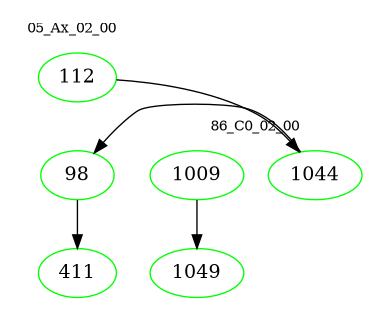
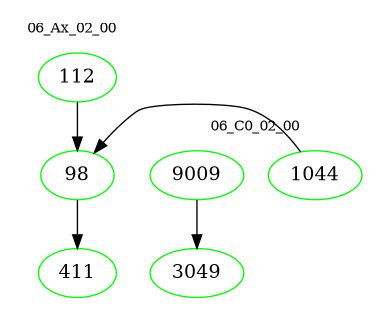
cluster "05_Ax_02_00": label "05_Ax_02_00" -> "06_Ax_02_00"
edge "112" -> "1044": now "112" -> "98"
cluster "86_C0_02_00": label "86_C0_02_00" -> "06_C0_02_00"
node "1009": label "1009" -> "9009"
node "1049": label "1049" -> "3049"
